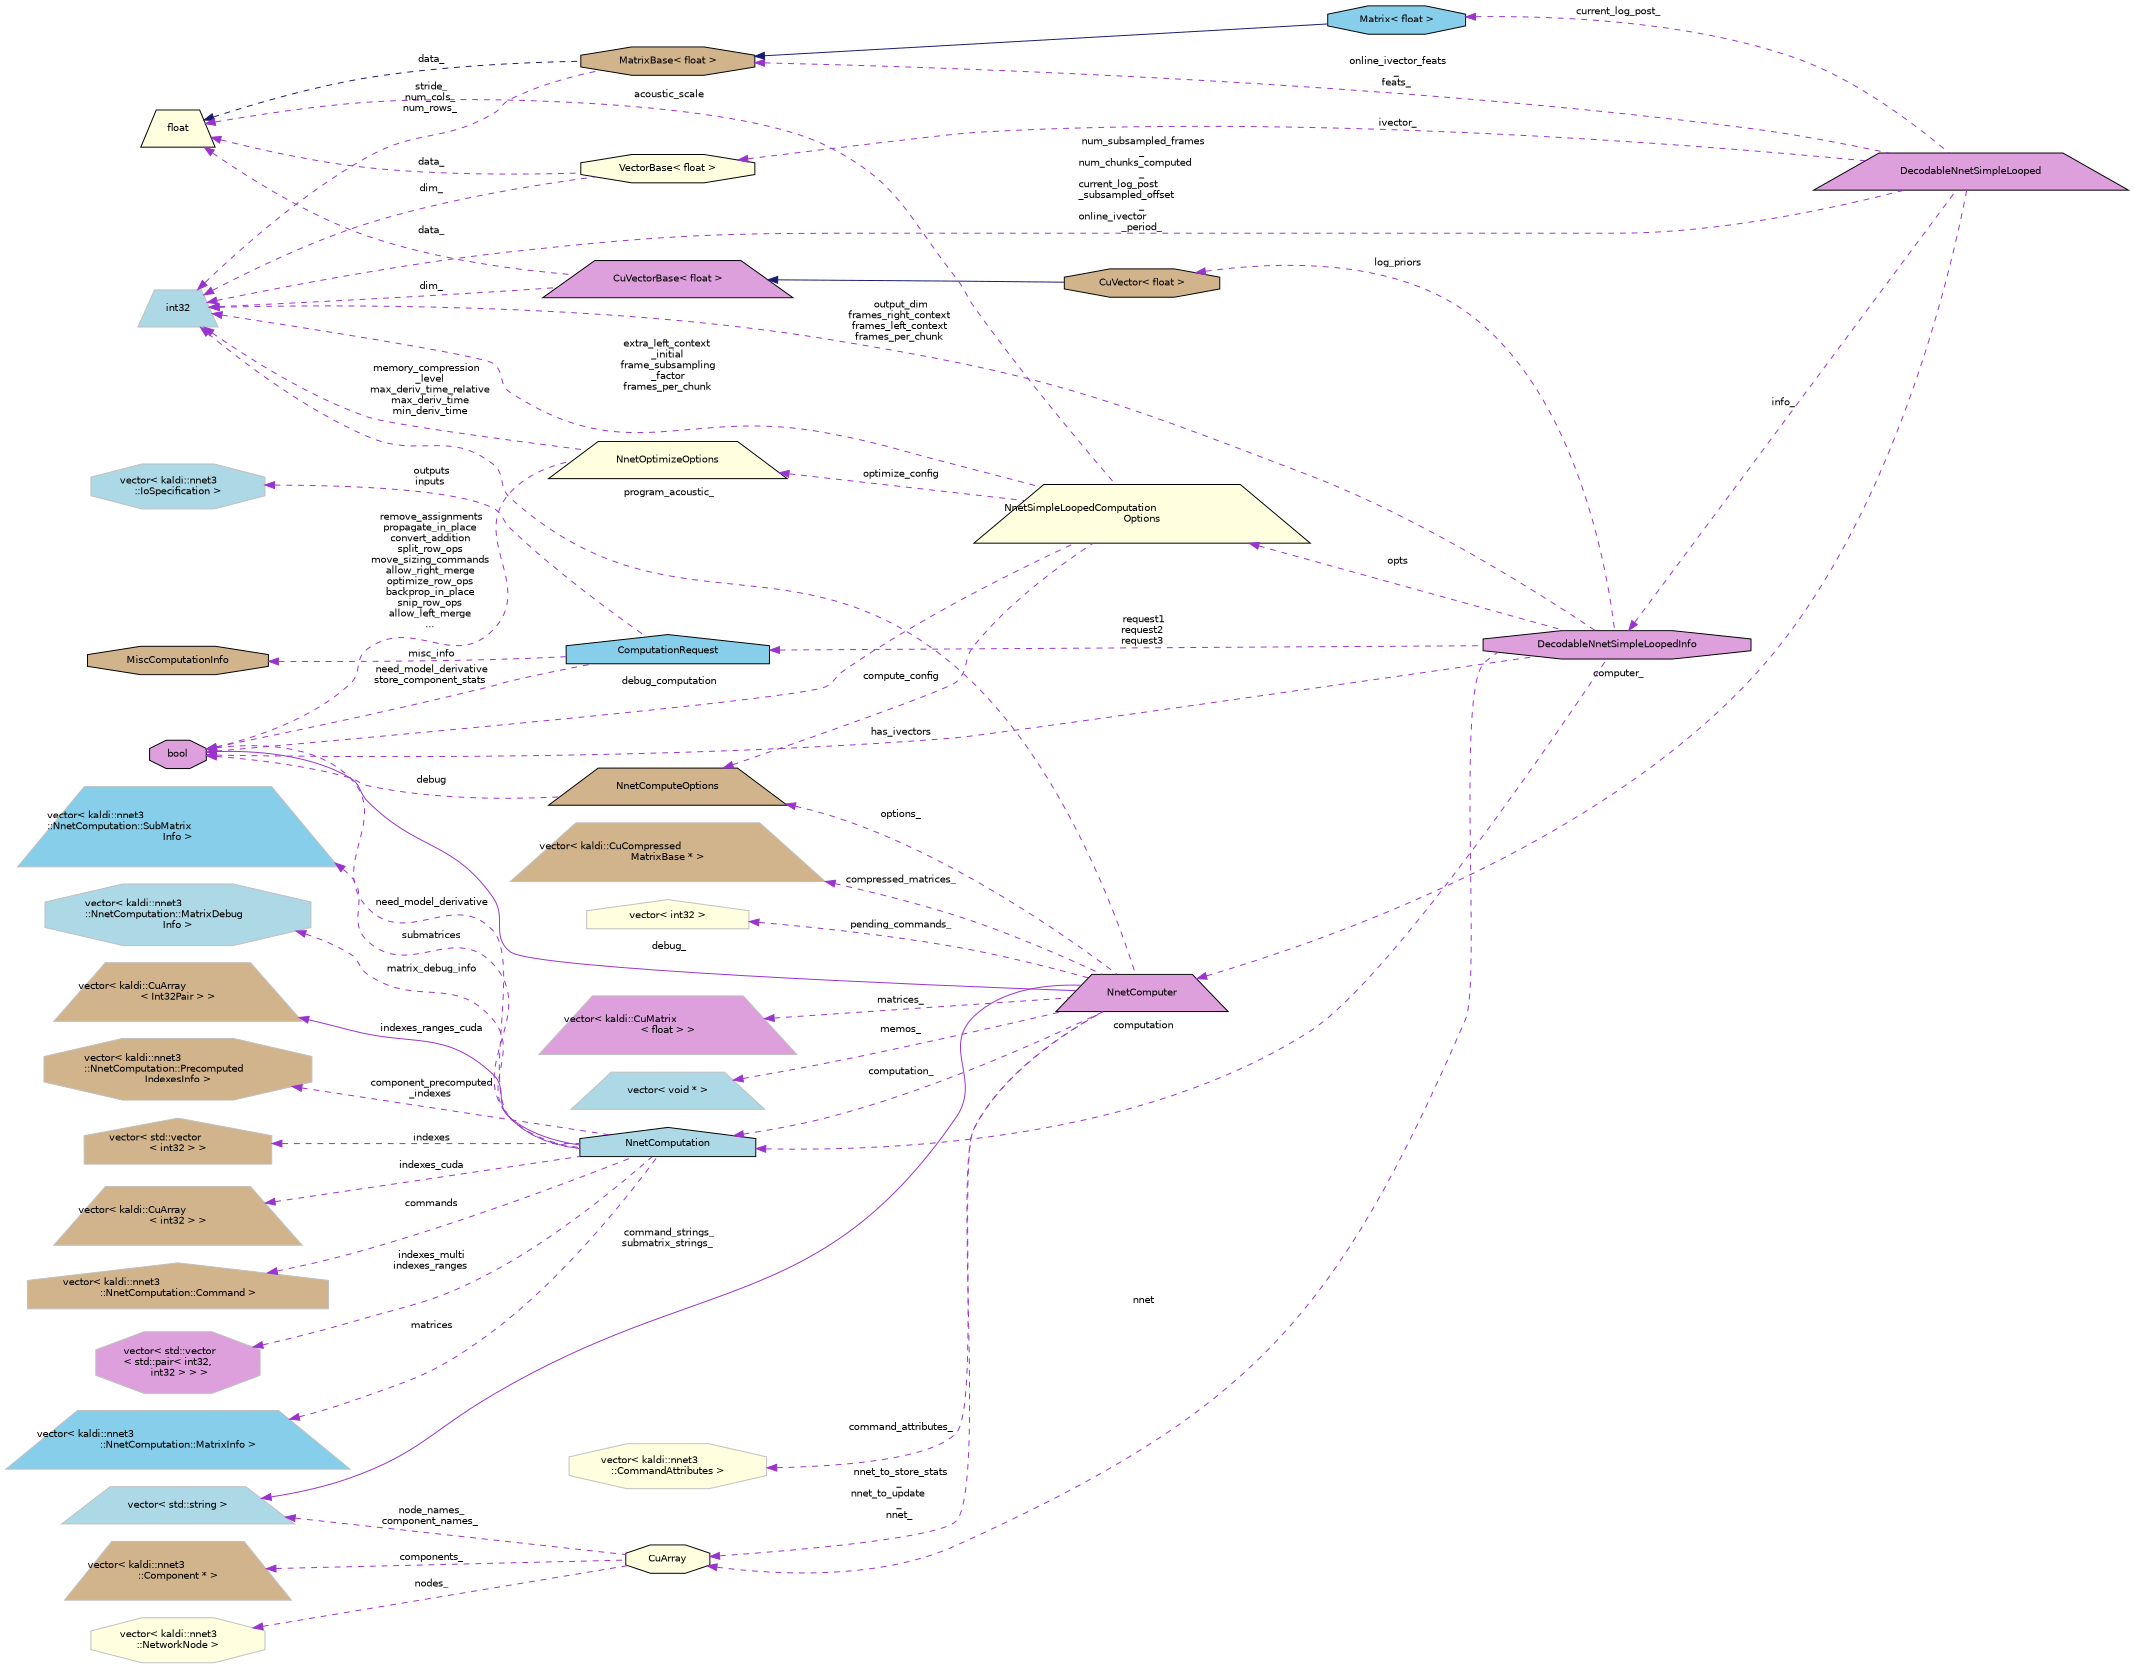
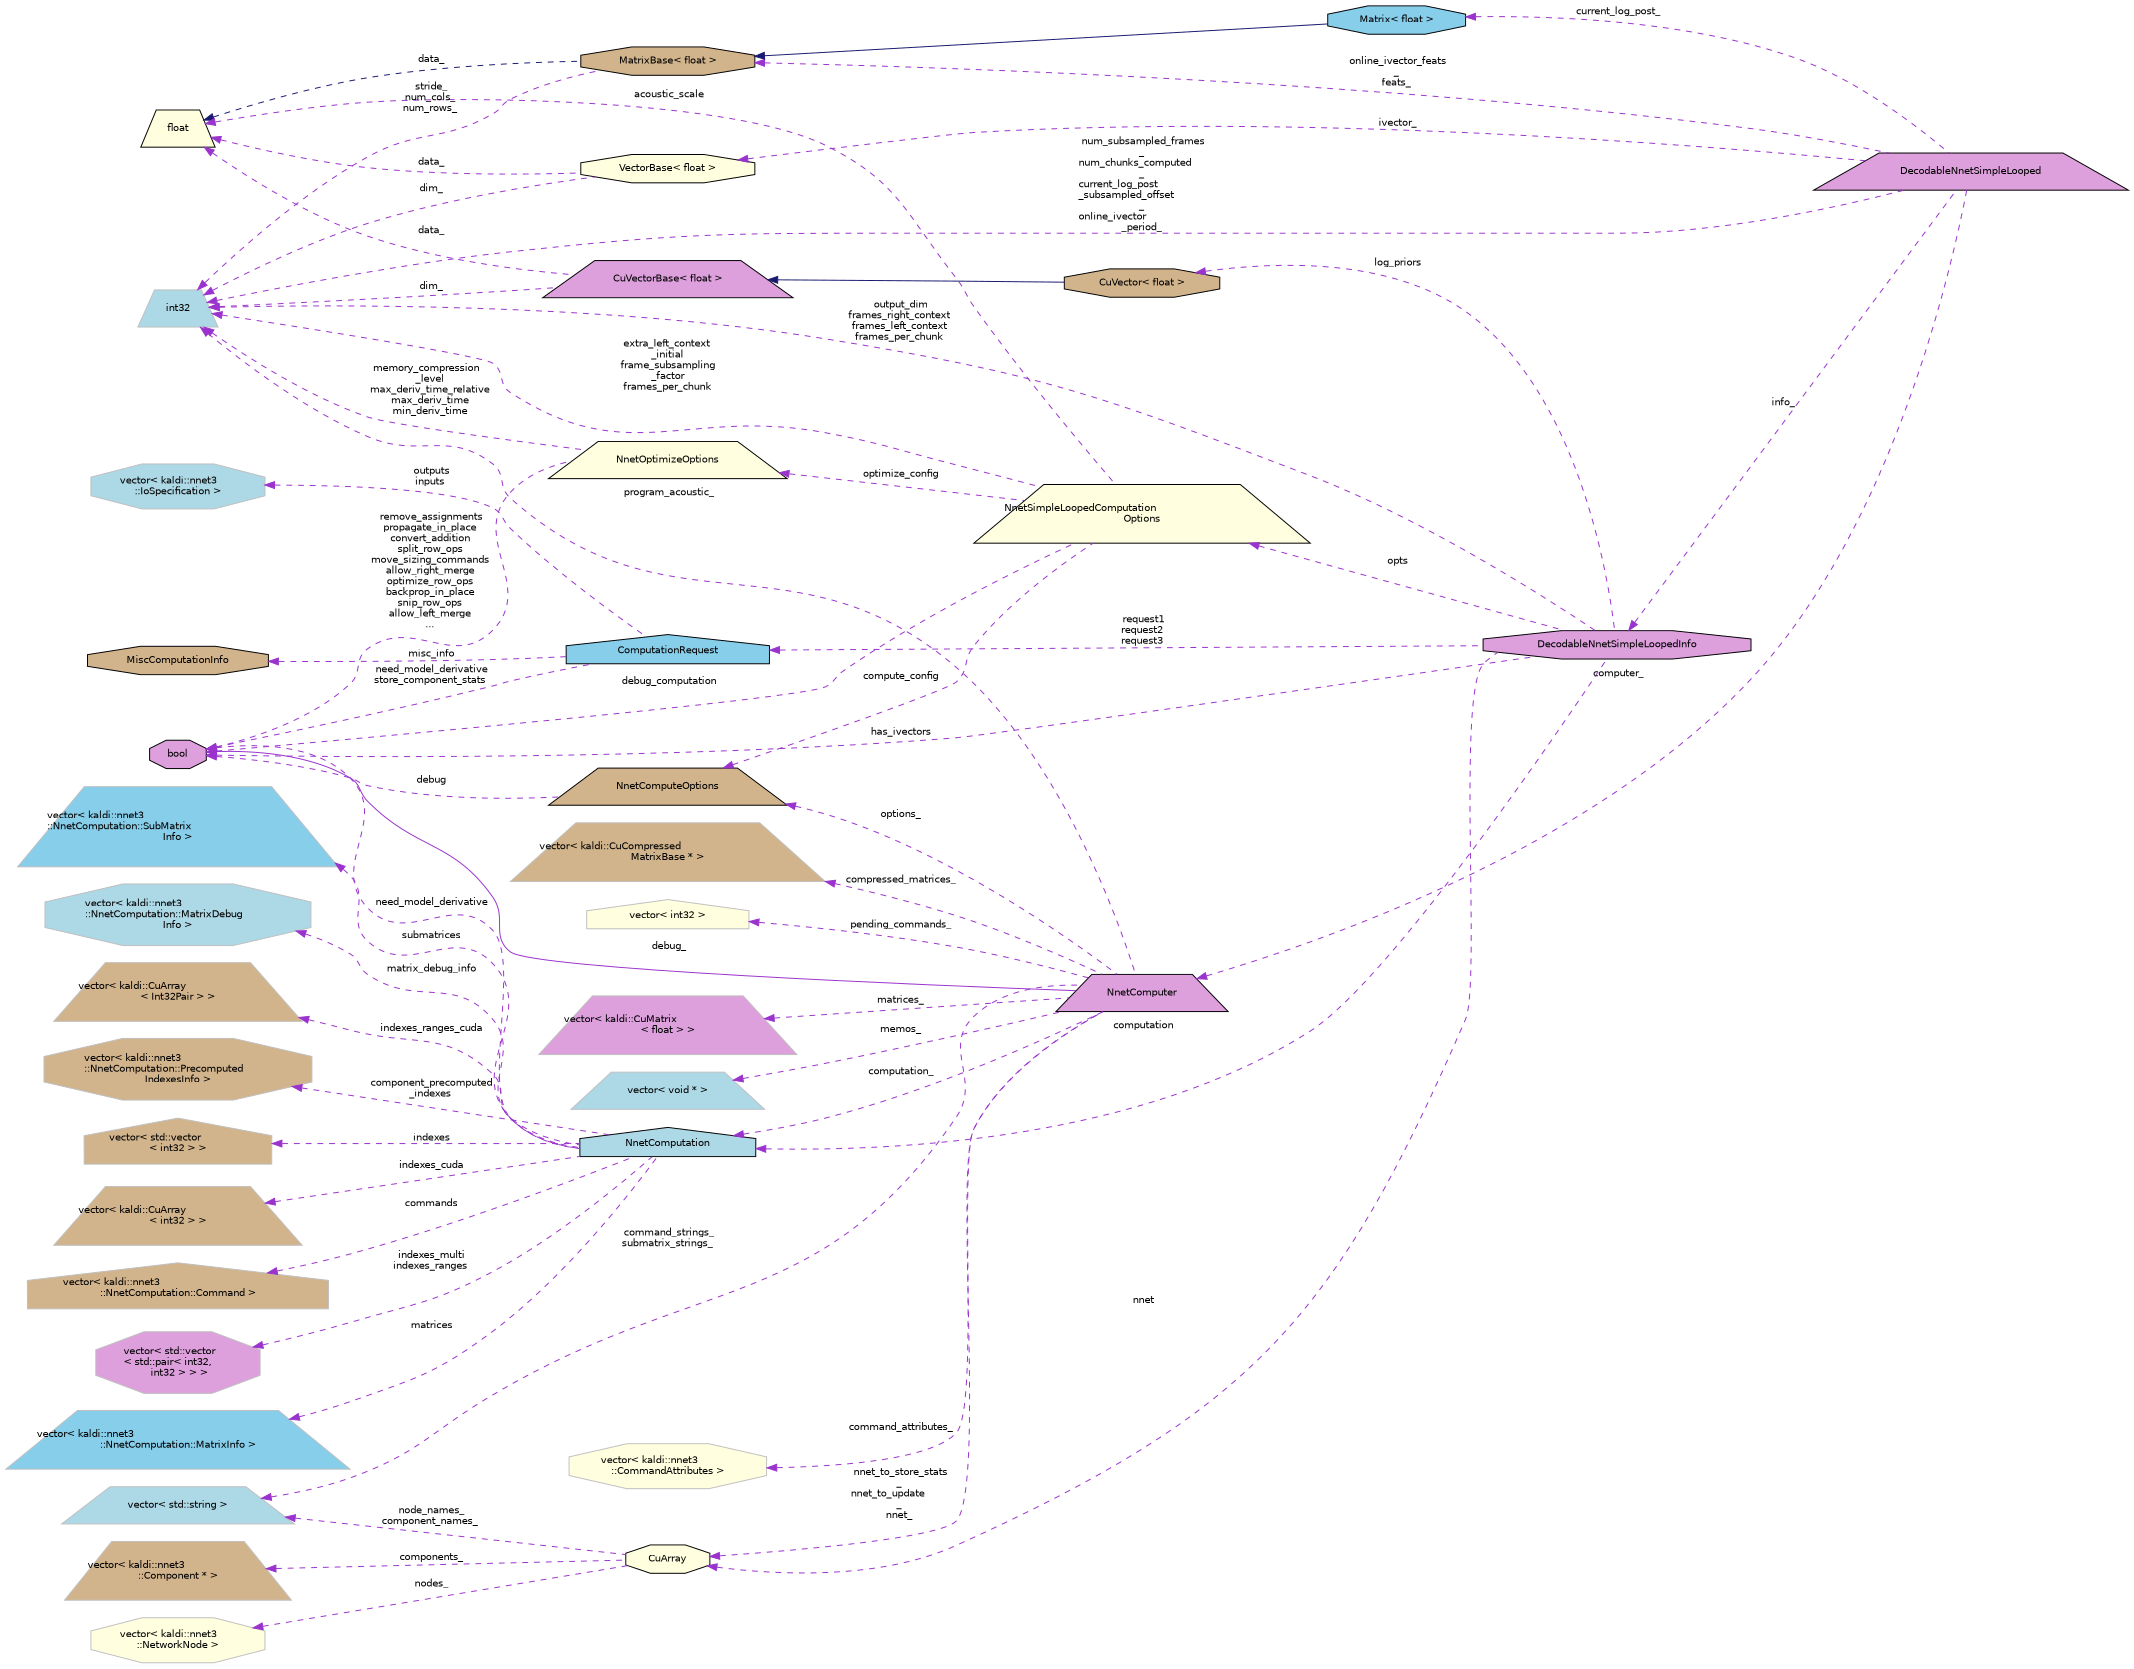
edge "NnetComputation" -> "vector< kaldi::CuArray < Int32Pair > >": style solid -> dashed
edge "NnetComputer" -> "vector< std::string >": style solid -> dashed
